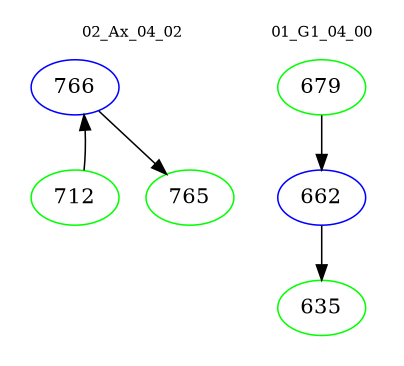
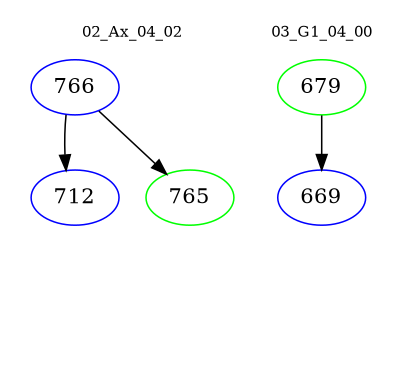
cluster "01_G1_04_00": label "01_G1_04_00" -> "03_G1_04_00"
edge "712" -> "766": reversed
node "712": color green -> blue
node "662": label "662" -> "669"
node "635": removed
